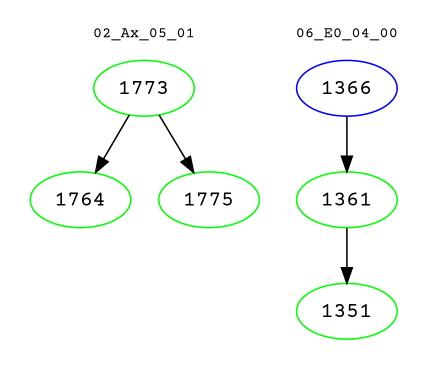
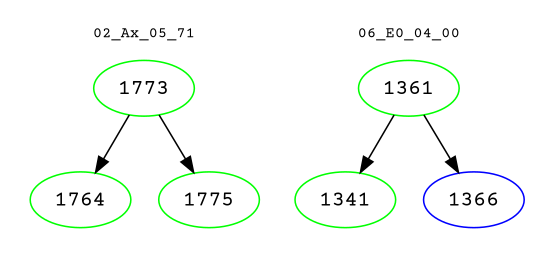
cluster "02_Ax_05_01": label "02_Ax_05_01" -> "02_Ax_05_71"
edge "1366" -> "1361": reversed
node "1351": label "1351" -> "1341"
